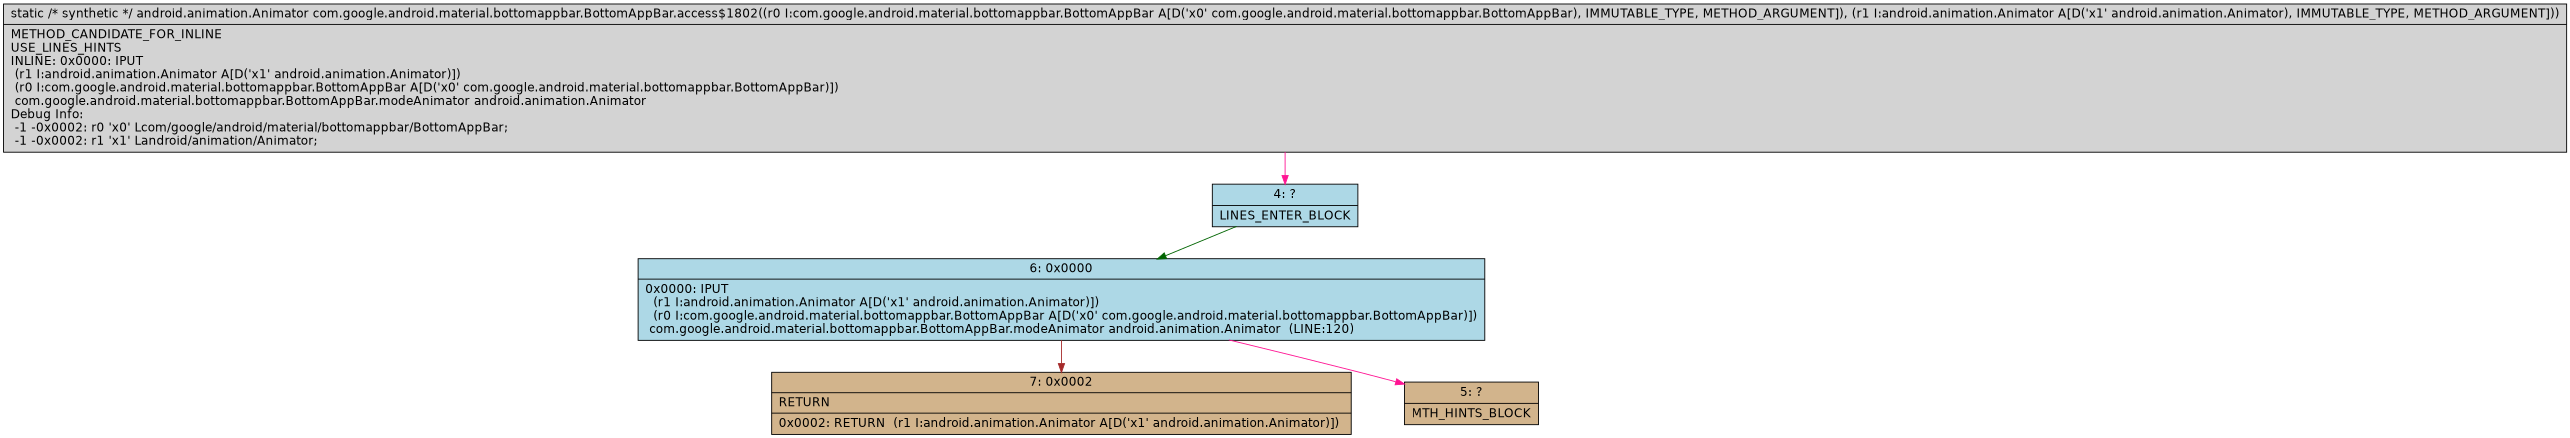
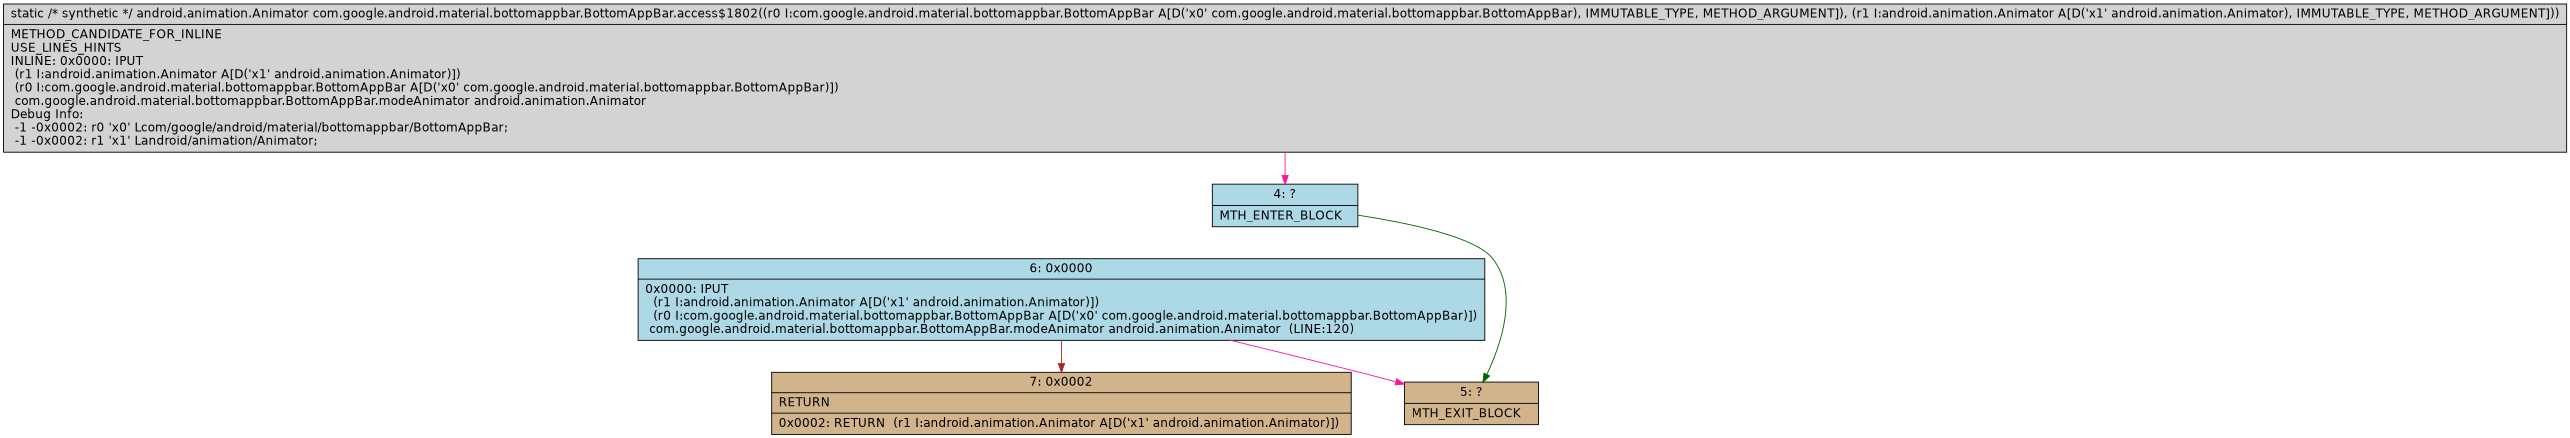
node "4: ?": text "LINES_ENTER_BLOCK" -> "MTH_ENTER_BLOCK"
edge "4: ?" -> "6: 0x0000": now "4: ?" -> "5: ?"
node "5: ?": text "MTH_HINTS_BLOCK" -> "MTH_EXIT_BLOCK"
